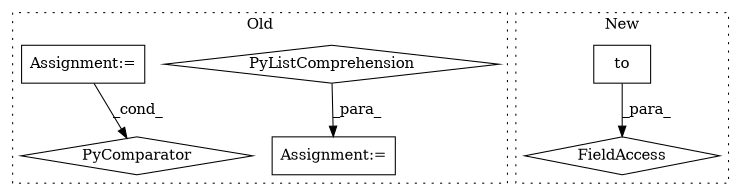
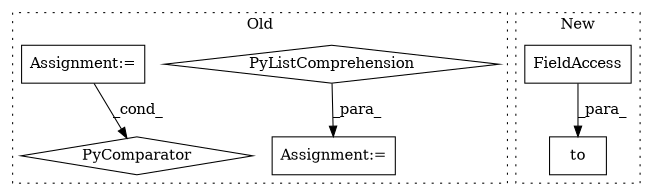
edge "to" -> "FieldAccess": reversed
node "FieldAccess": shape diamond -> box
